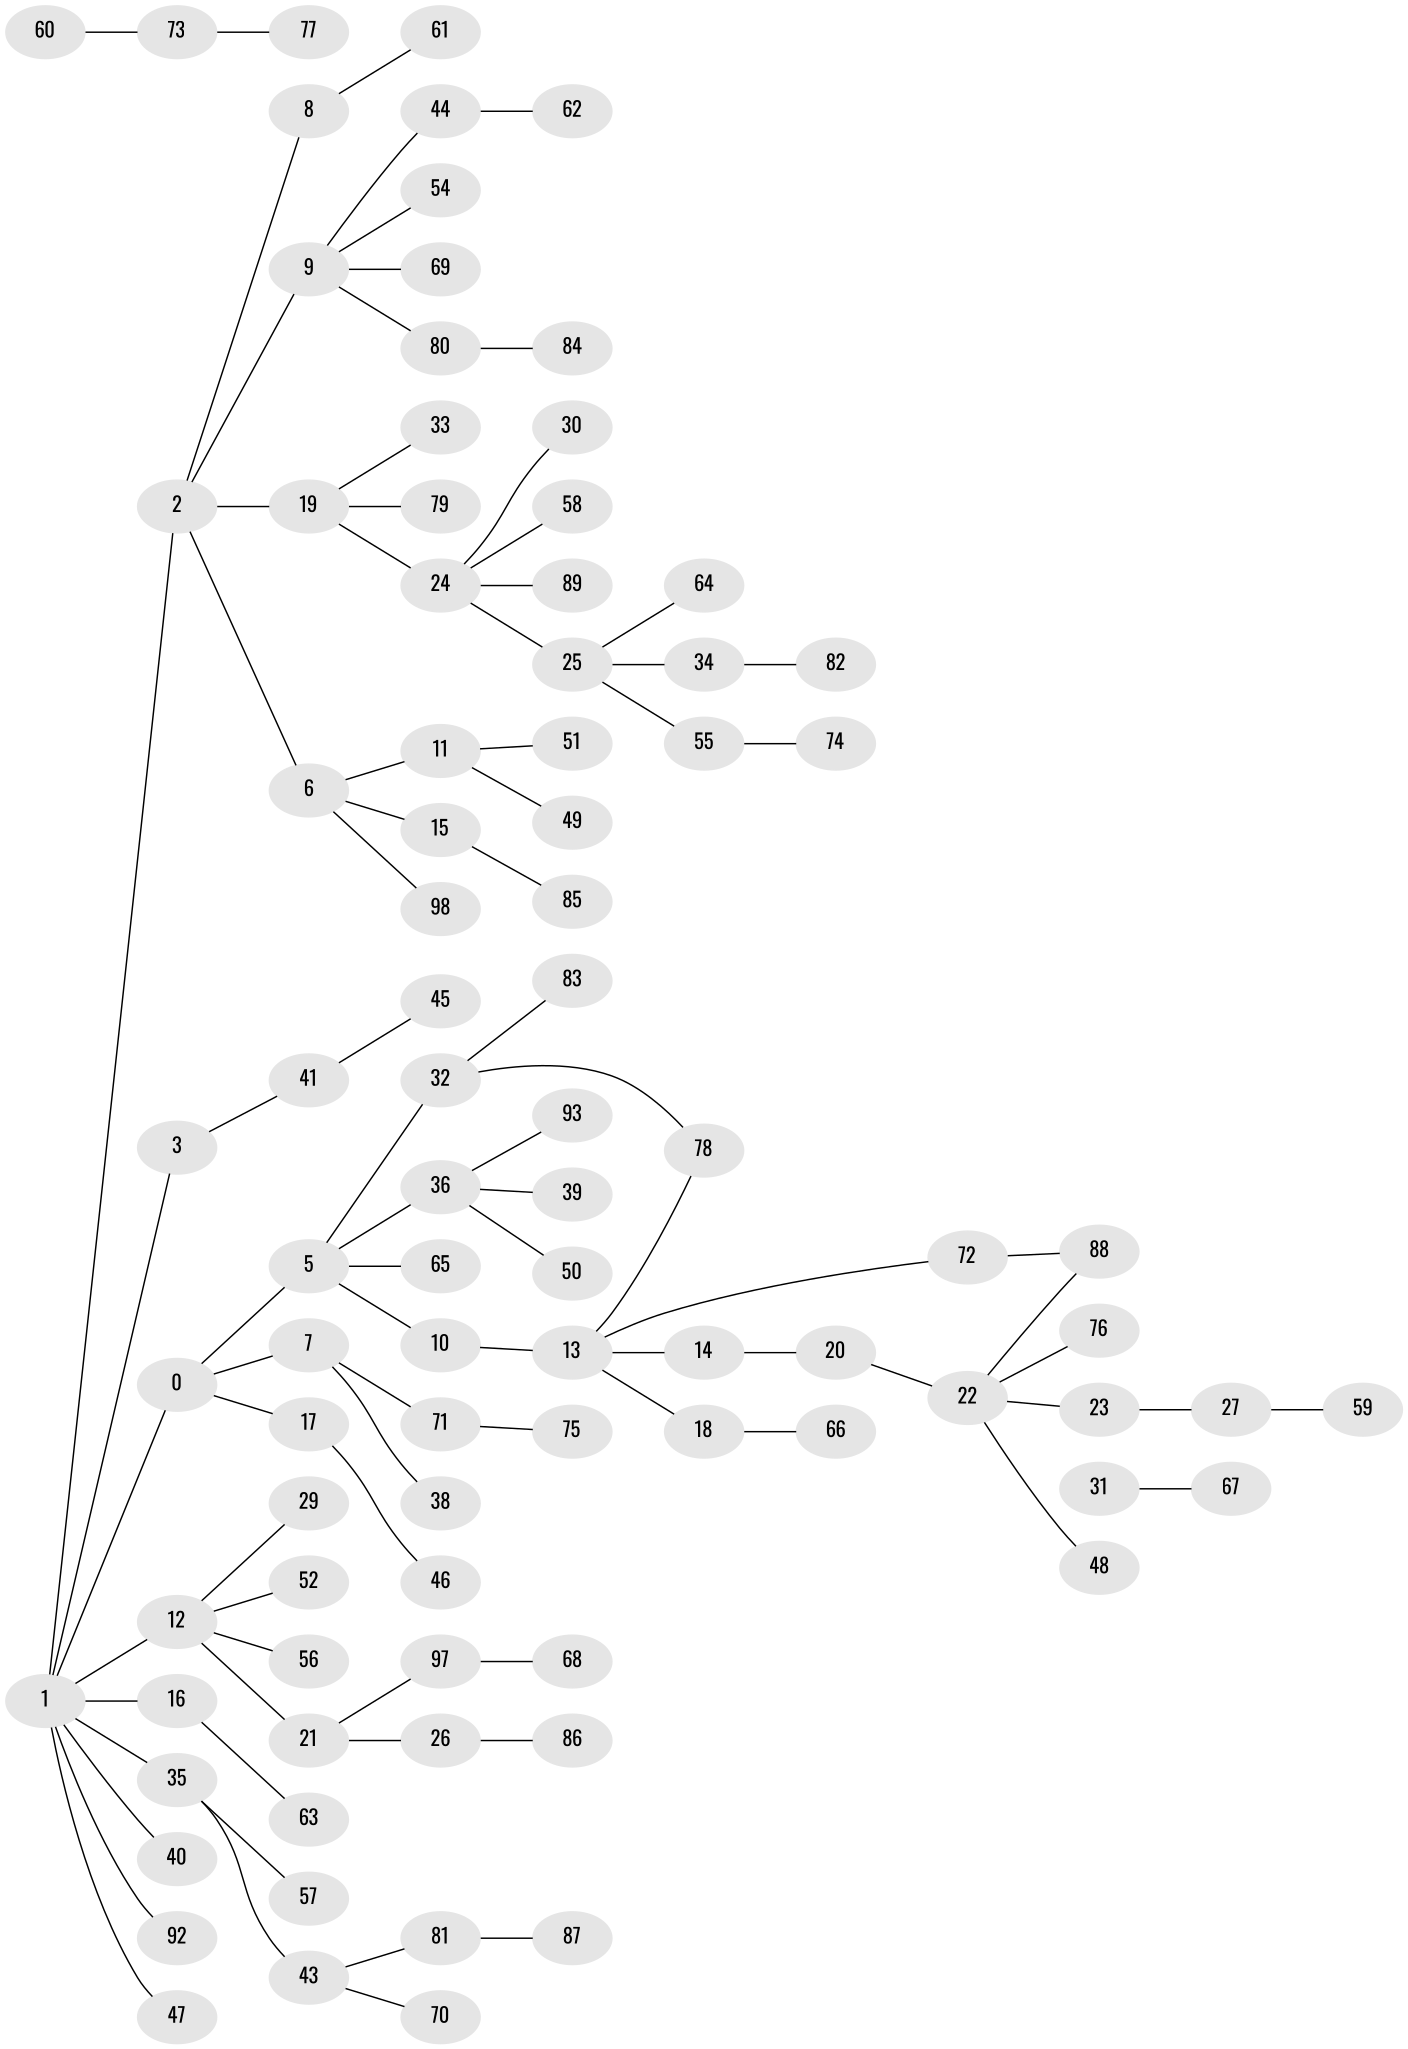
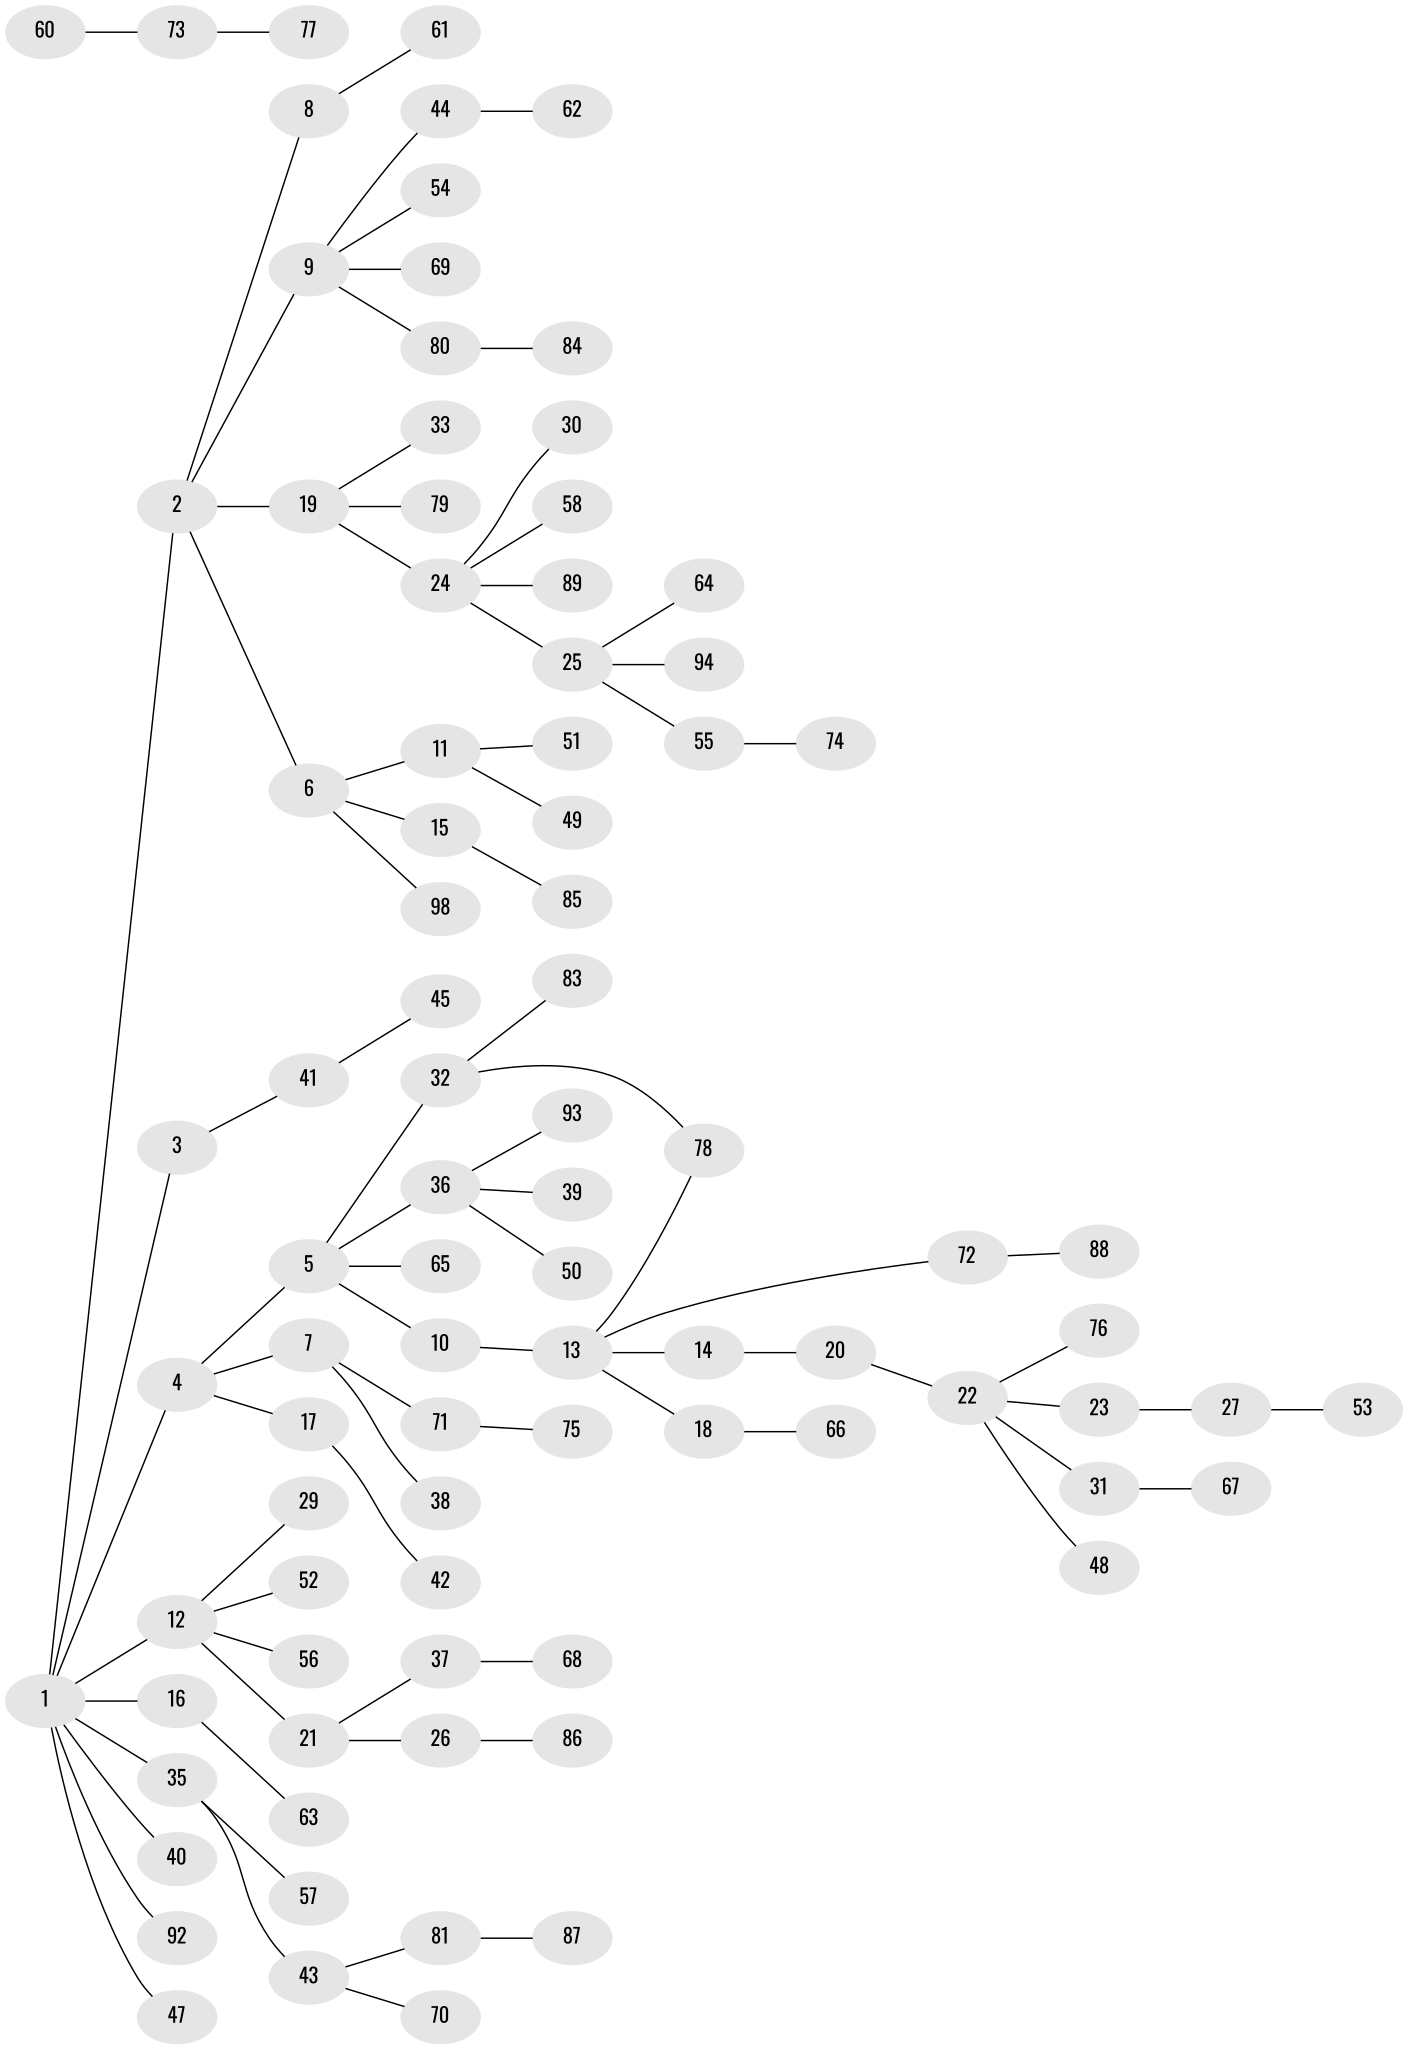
node "34": label "34" -> "94"
node "82": removed
edge "88" -- "22": now "31" -- "22"
node "0": label "0" -> "4"
node "59": label "59" -> "53"
node "46": label "46" -> "42"
node "97": label "97" -> "37"
